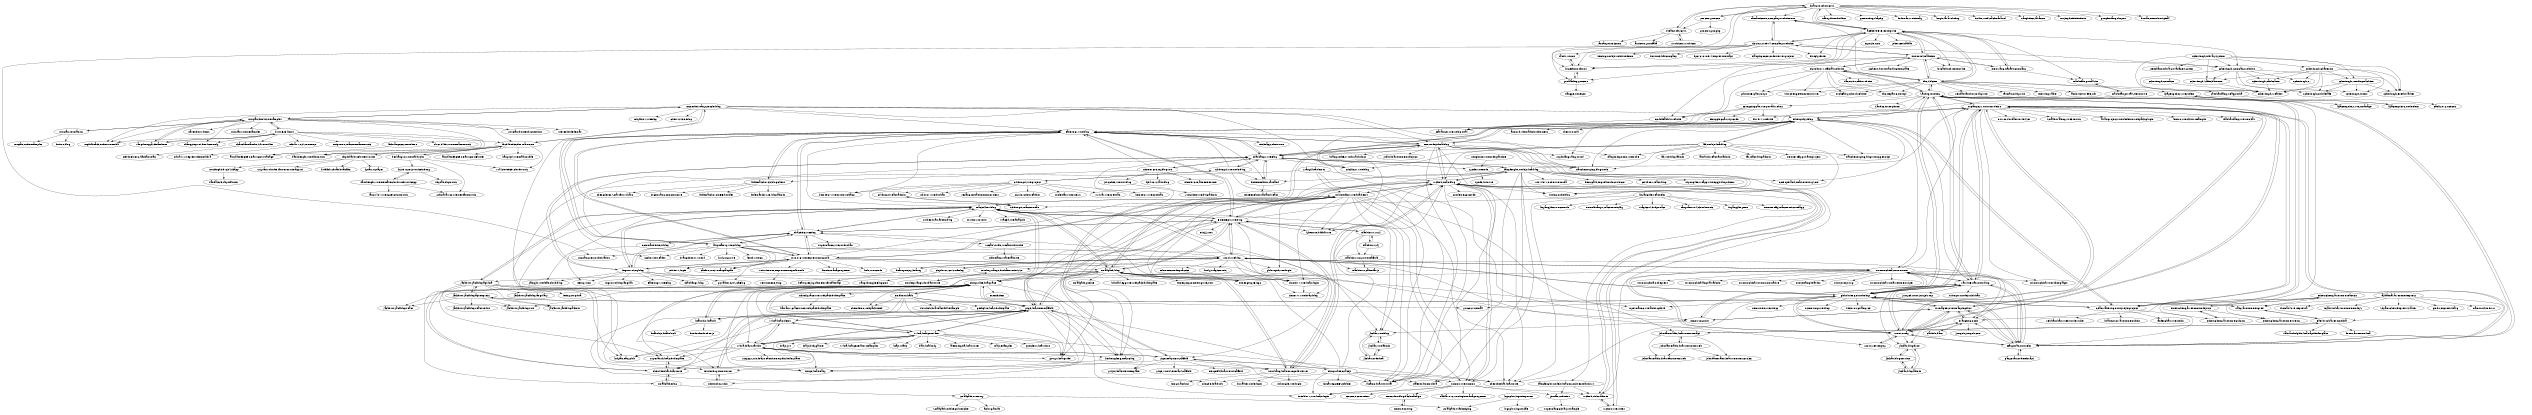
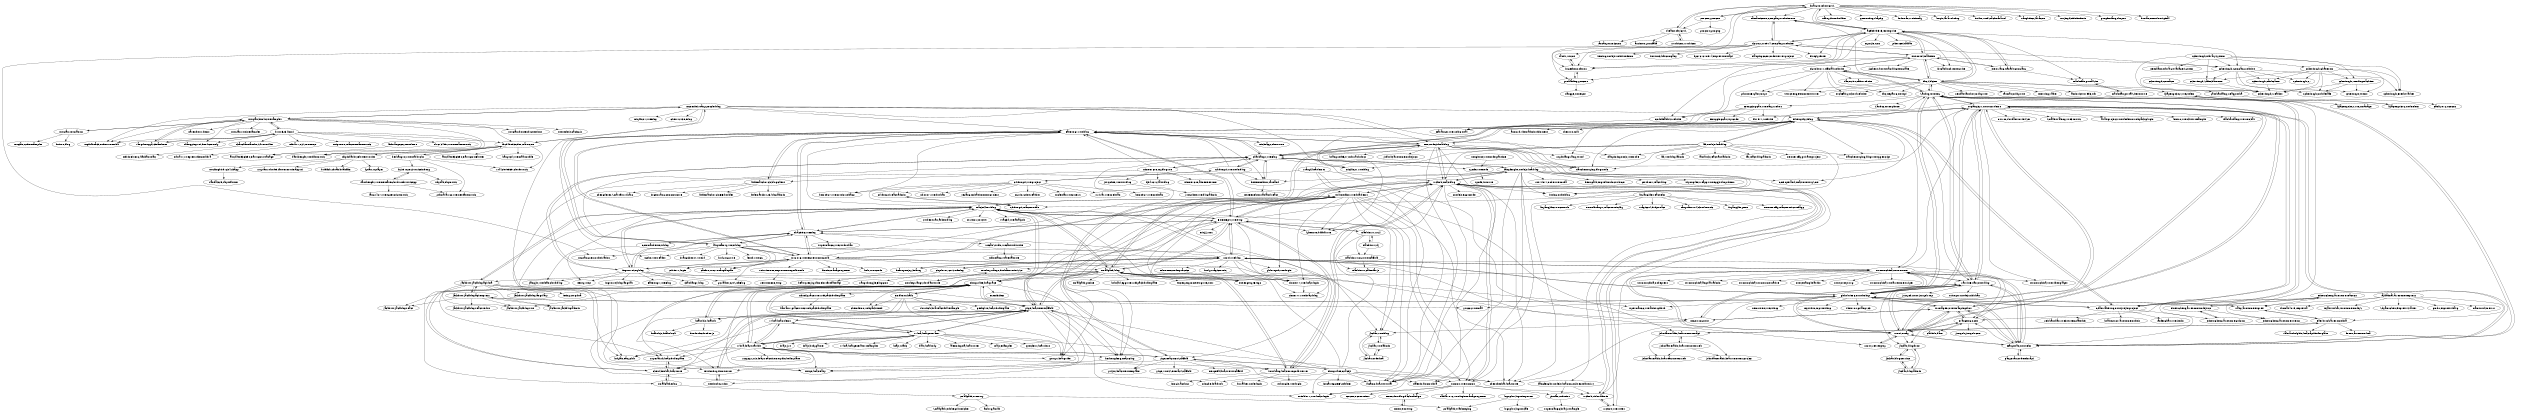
edge "cckevincyh/VendingMachine" -> "cckevincyh/FreshMarket": removed
node "HongqingCao/vue-portal-webUI": label "HongqingCao/vue-portal-webUI" -> "HongqingCao/vue-easy-webUI"
node "stevenlei/dedemao": label "stevenlei/dedemao" -> "stevenlei/spacingjs"
edge "17koa/koa2-demo" -> "xiongwilee/koa-grace": now "17koa/koa2-startkit" -> "xiongwilee/koa-grace"
node "scscms/mpvue-shop": label "scscms/mpvue-shop" -> "heyushuo/mpvue-shop"
node "weizhanzhan/vue3-ts-views-h5": label "weizhanzhan/vue3-ts-views-h5" -> "weizhanzhan/vue3-ts-template-h5"
